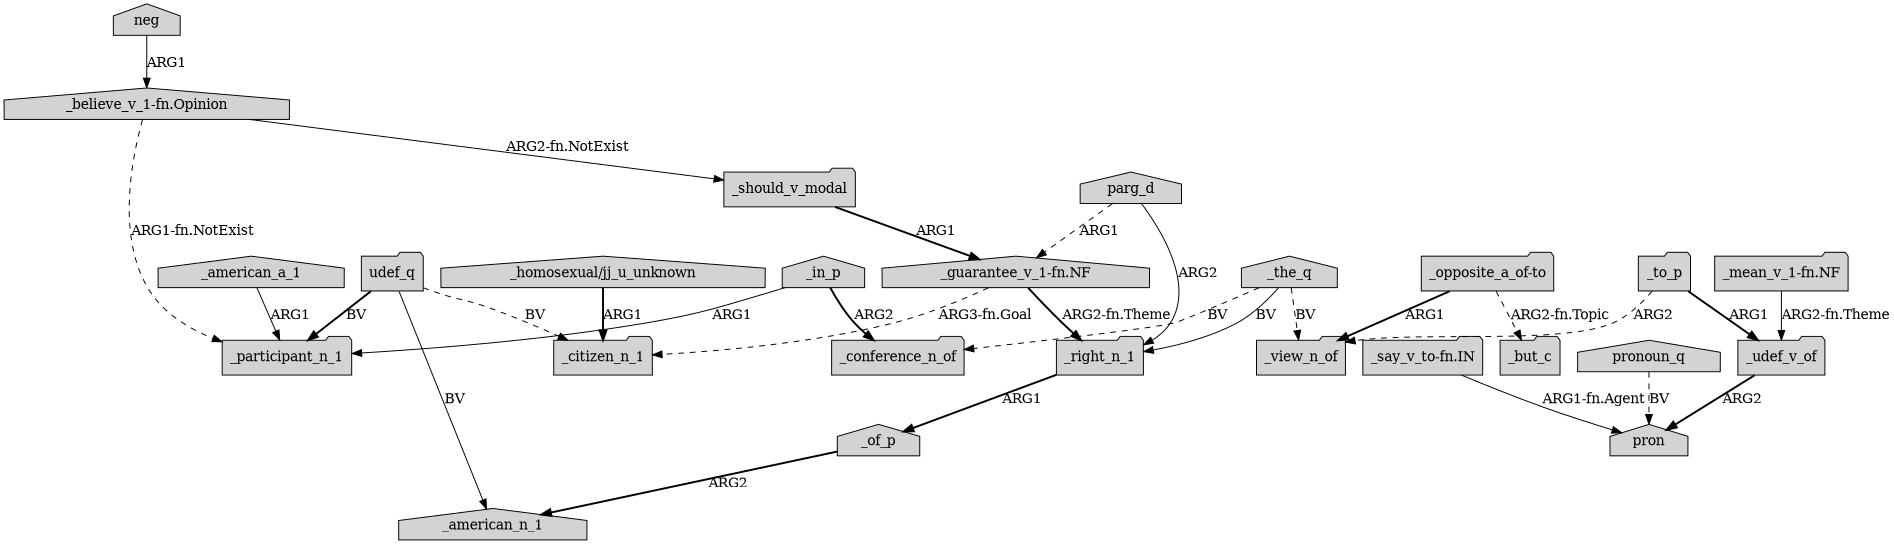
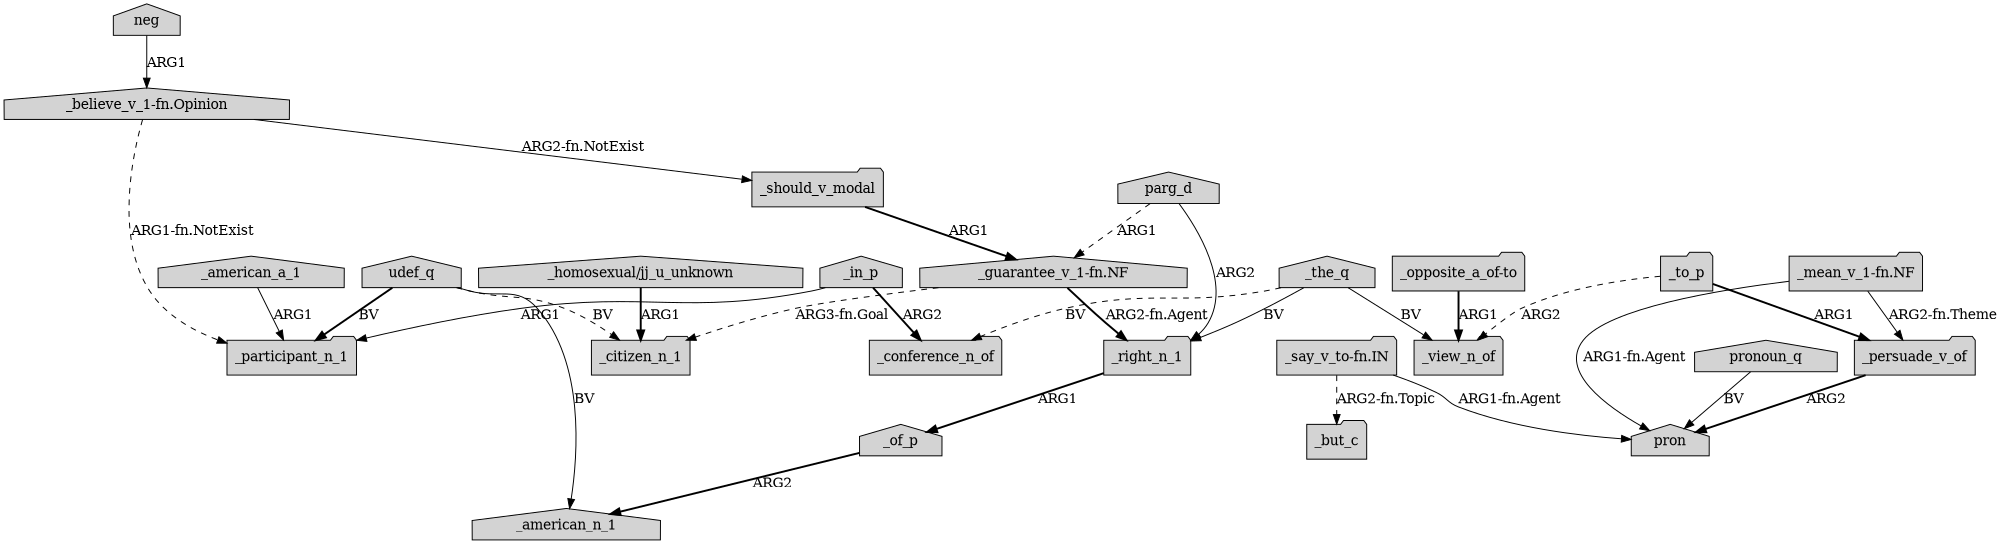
node "udef_q": shape folder -> house
edge "_the_q" -> "_view_n_of": style dashed -> solid
edge "_opposite_a_of-to" -> "_but_c": now "_say_v_to-fn.IN" -> "_but_c"
edge "_mean_v_1-fn.NF" -> "pron": added, label "ARG1-fn.Agent"
edge "_guarantee_v_1-fn.NF" -> "_right_n_1": label "ARG2-fn.Theme" -> "ARG2-fn.Agent"
node "_udef_v_of": label "_udef_v_of" -> "_persuade_v_of"
edge "pronoun_q" -> "pron": style dashed -> solid
